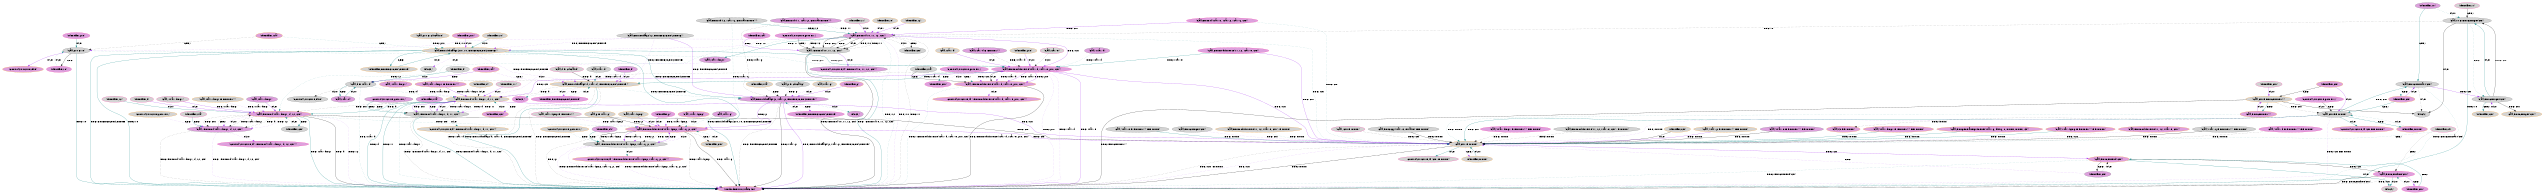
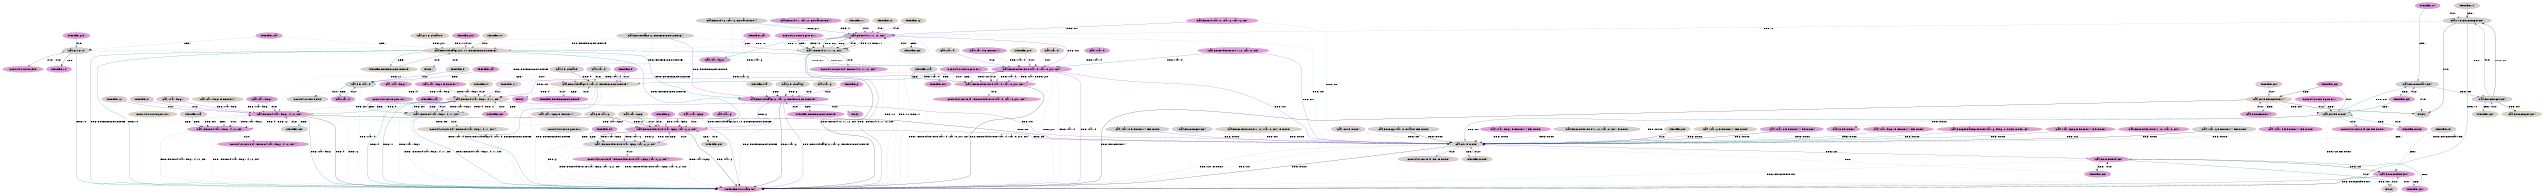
edge "(Call,BN_sub(r2, rsa->q, BN_value_one()))" -> "(Call,BN_mul(r0, r1, r2, ctx))": label "DDG: r2" -> "DDG: pr0"
edge "(Call,BN_CTX_new())" -> "(Call,ctx != NULL)": now "(Call,r3 == NULL)" -> "(Call,ctx != NULL)"
edge "(Call,rsa->iqmp)" -> "(Call,BN_mod_inverse(rsa->iqmp, rsa->q, p, ctx))": color purple -> black
